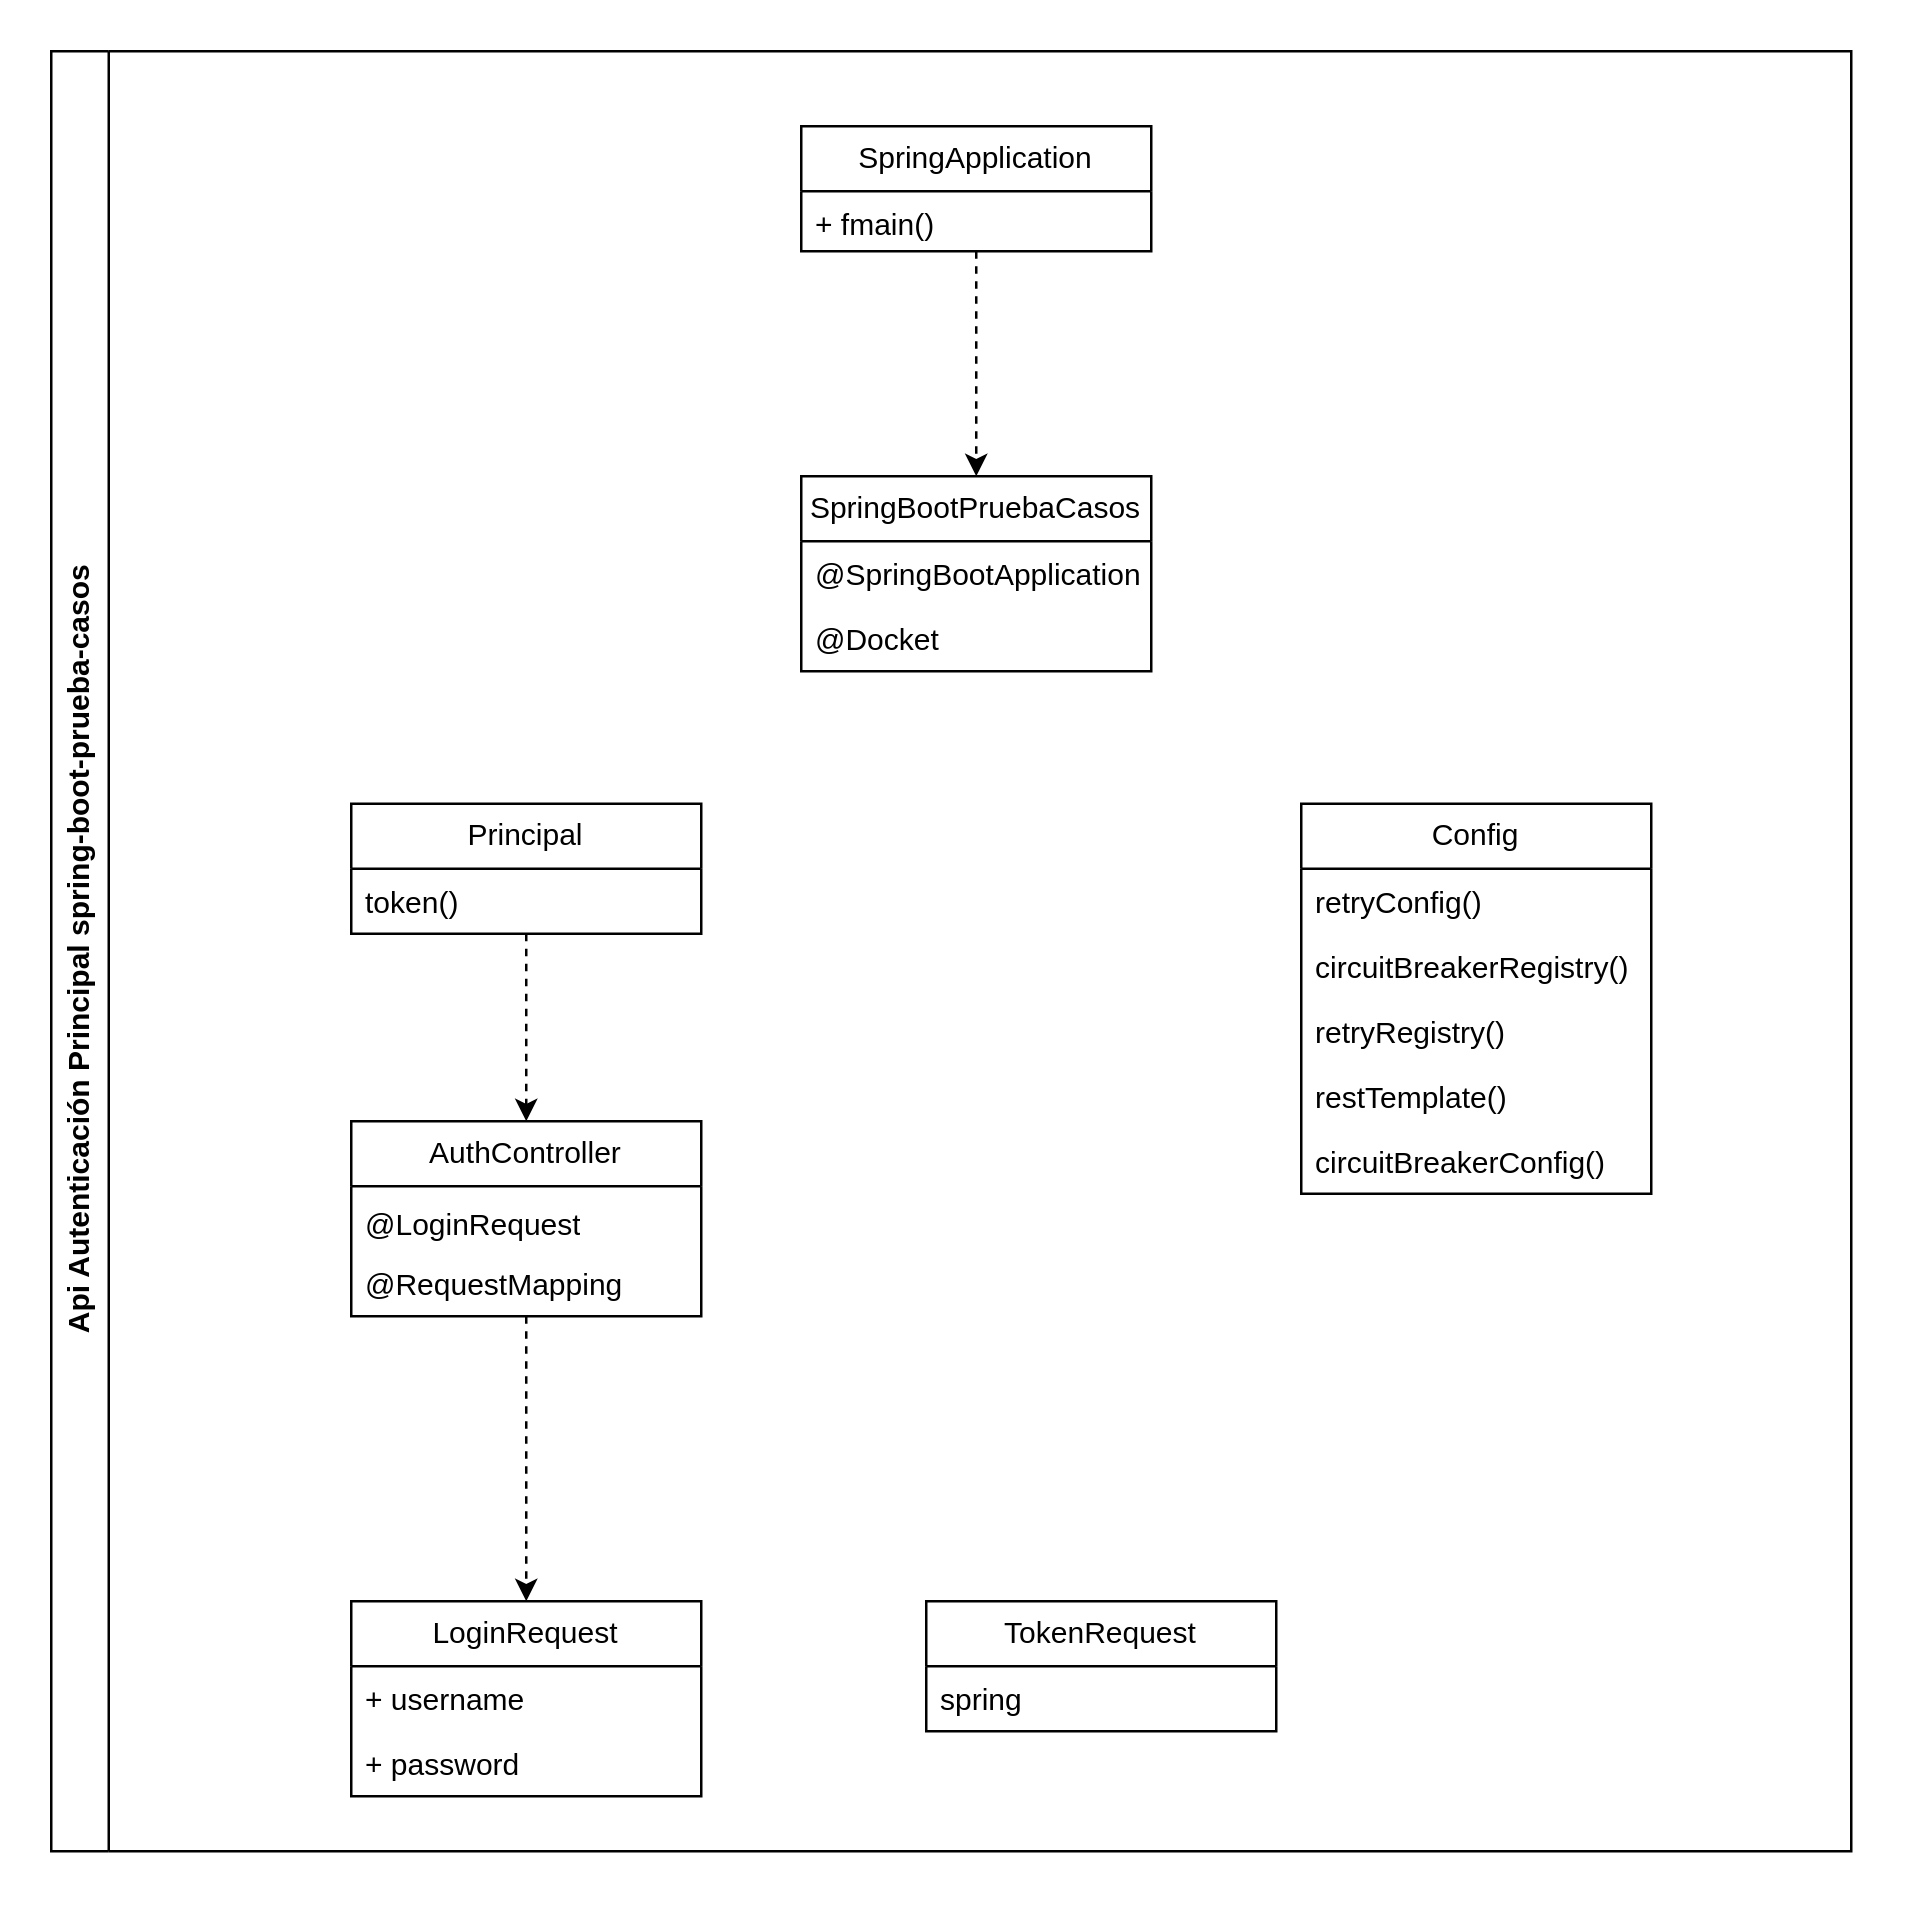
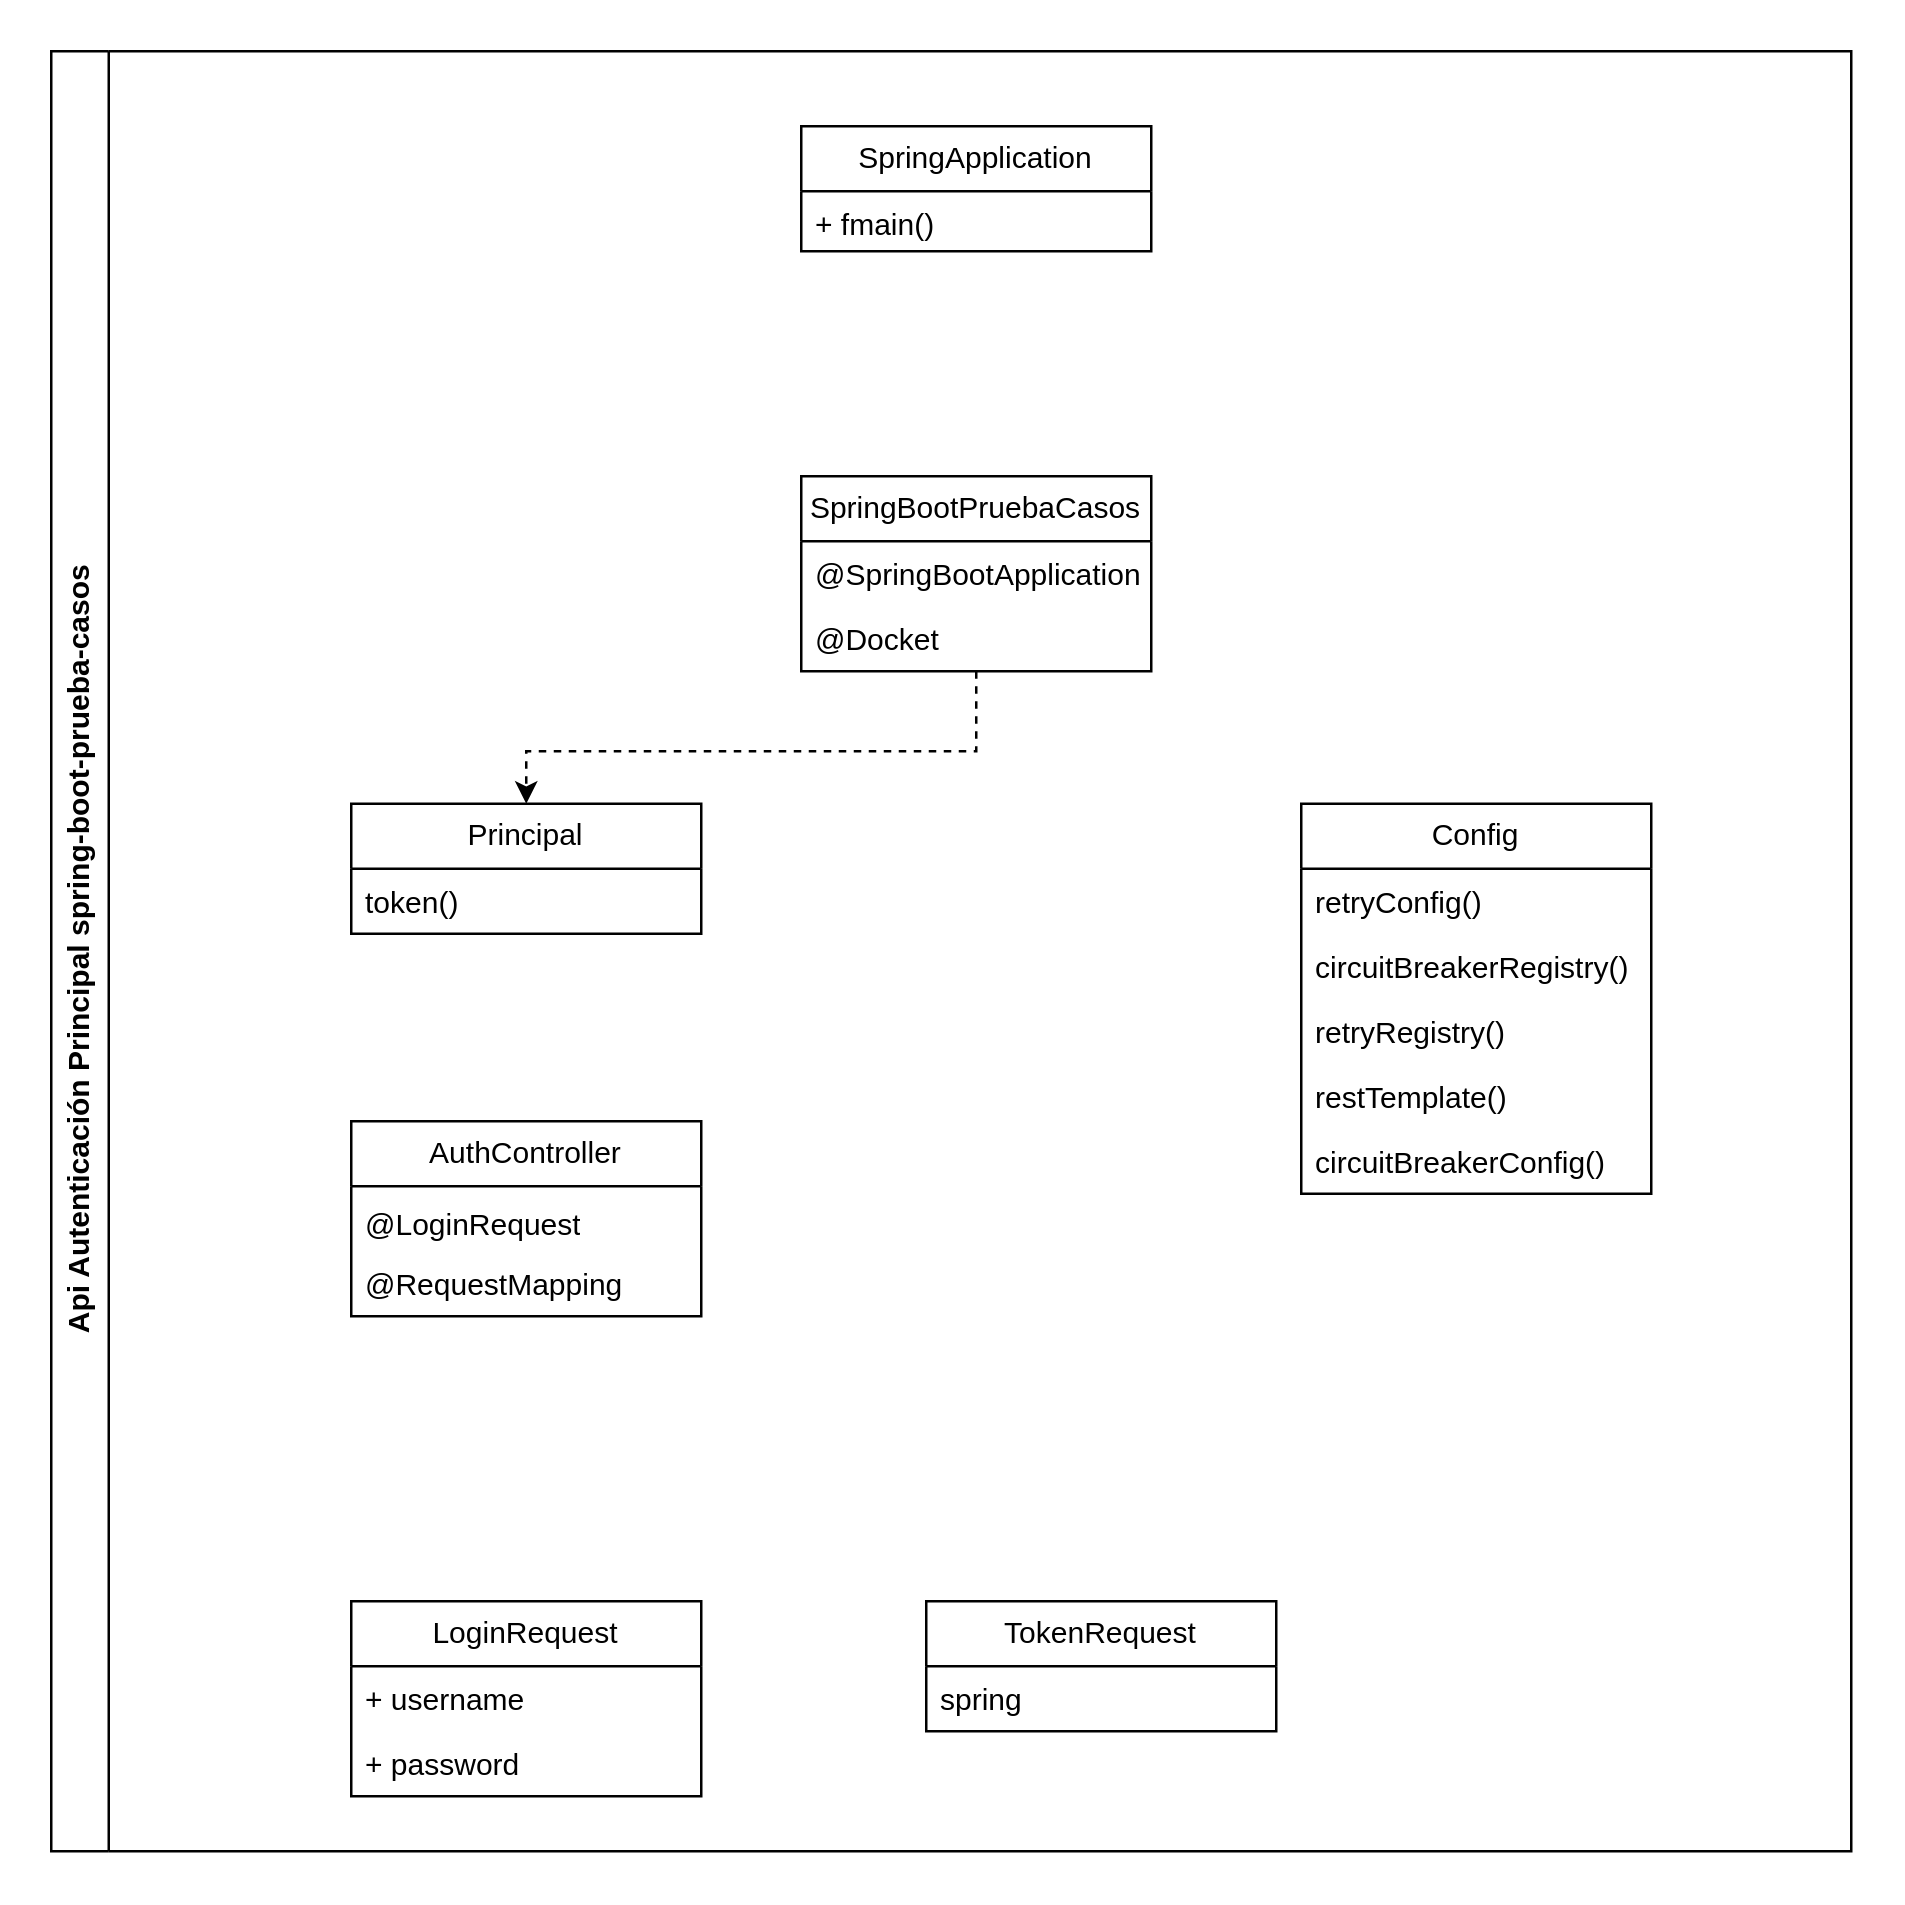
edge "SpringApplication" -> "SpringBootPruebaCasos": removed
edge "SpringBootPruebaCasos" -> "Principal": added
edge "Principal" -> "AuthController": removed
edge "AuthController" -> "LoginRequest": removed
